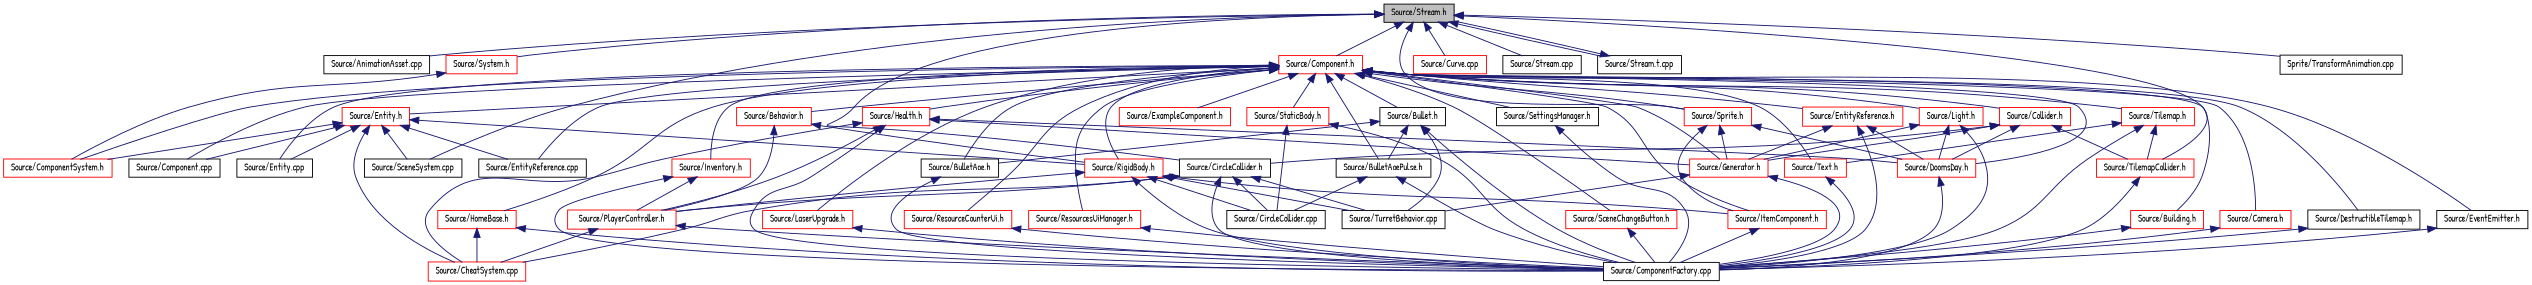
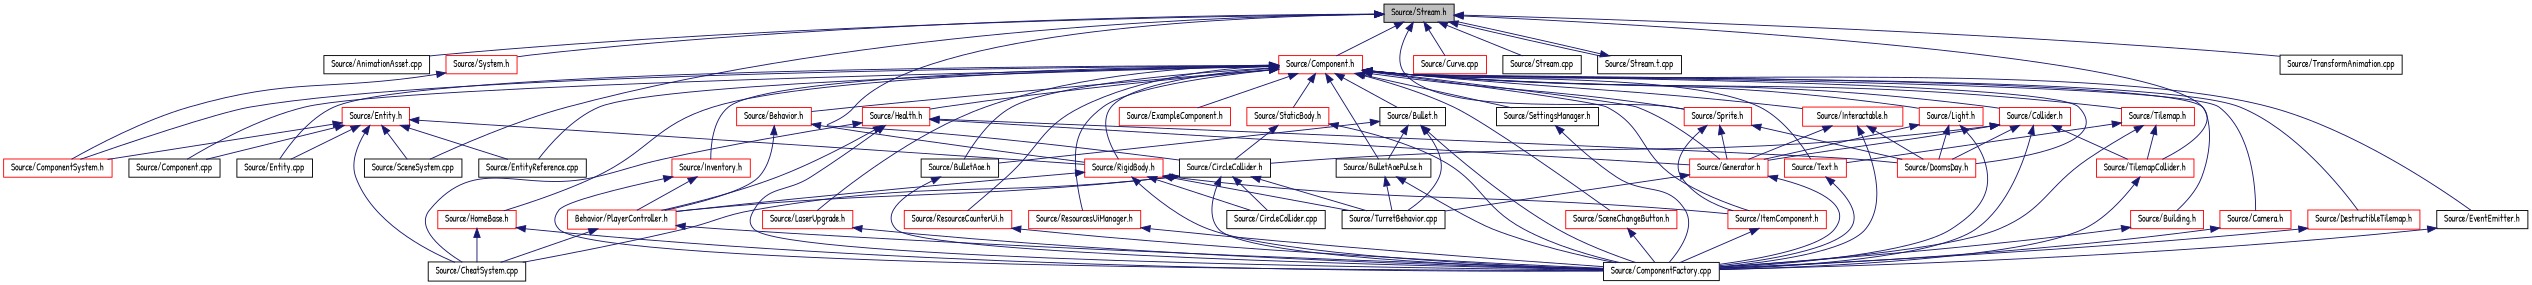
node "Sprite/TransformAnimation.cpp": label "Sprite/TransformAnimation.cpp" -> "Source/TransformAnimation.cpp"
edge "Source/Entity.h" -> "Source/Component.h": removed
node "Source/EntityReference.h": label "Source/EntityReference.h" -> "Source/Interactable.h"
edge "Source/CircleCollider.cpp" -> "Source/StaticBody.h": now "Source/CircleCollider.h" -> "Source/StaticBody.h"
edge "Source/CircleCollider.cpp" -> "Source/BulletAoePulse.h": now "Source/TurretBehavior.cpp" -> "Source/BulletAoePulse.h"
node "Source/PlayerController.h": label "Source/PlayerController.h" -> "Behavior/PlayerController.h"
node "Source/DestructibleTilemap.h": color black -> red
edge "Source/ComponentFactory.cpp" -> "Source/DoomsDay.h": now "Source/ComponentFactory.cpp" -> "Source/Collider.h"
node "Source/CheatSystem.cpp": color red -> black
